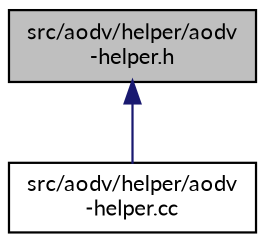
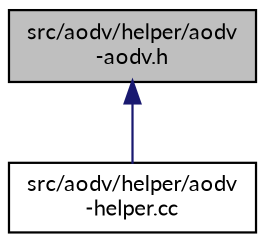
node "src/aodv/helper/aodv -helper.h": label "src/aodv/helper/aodv -helper.h" -> "src/aodv/helper/aodv -aodv.h"
